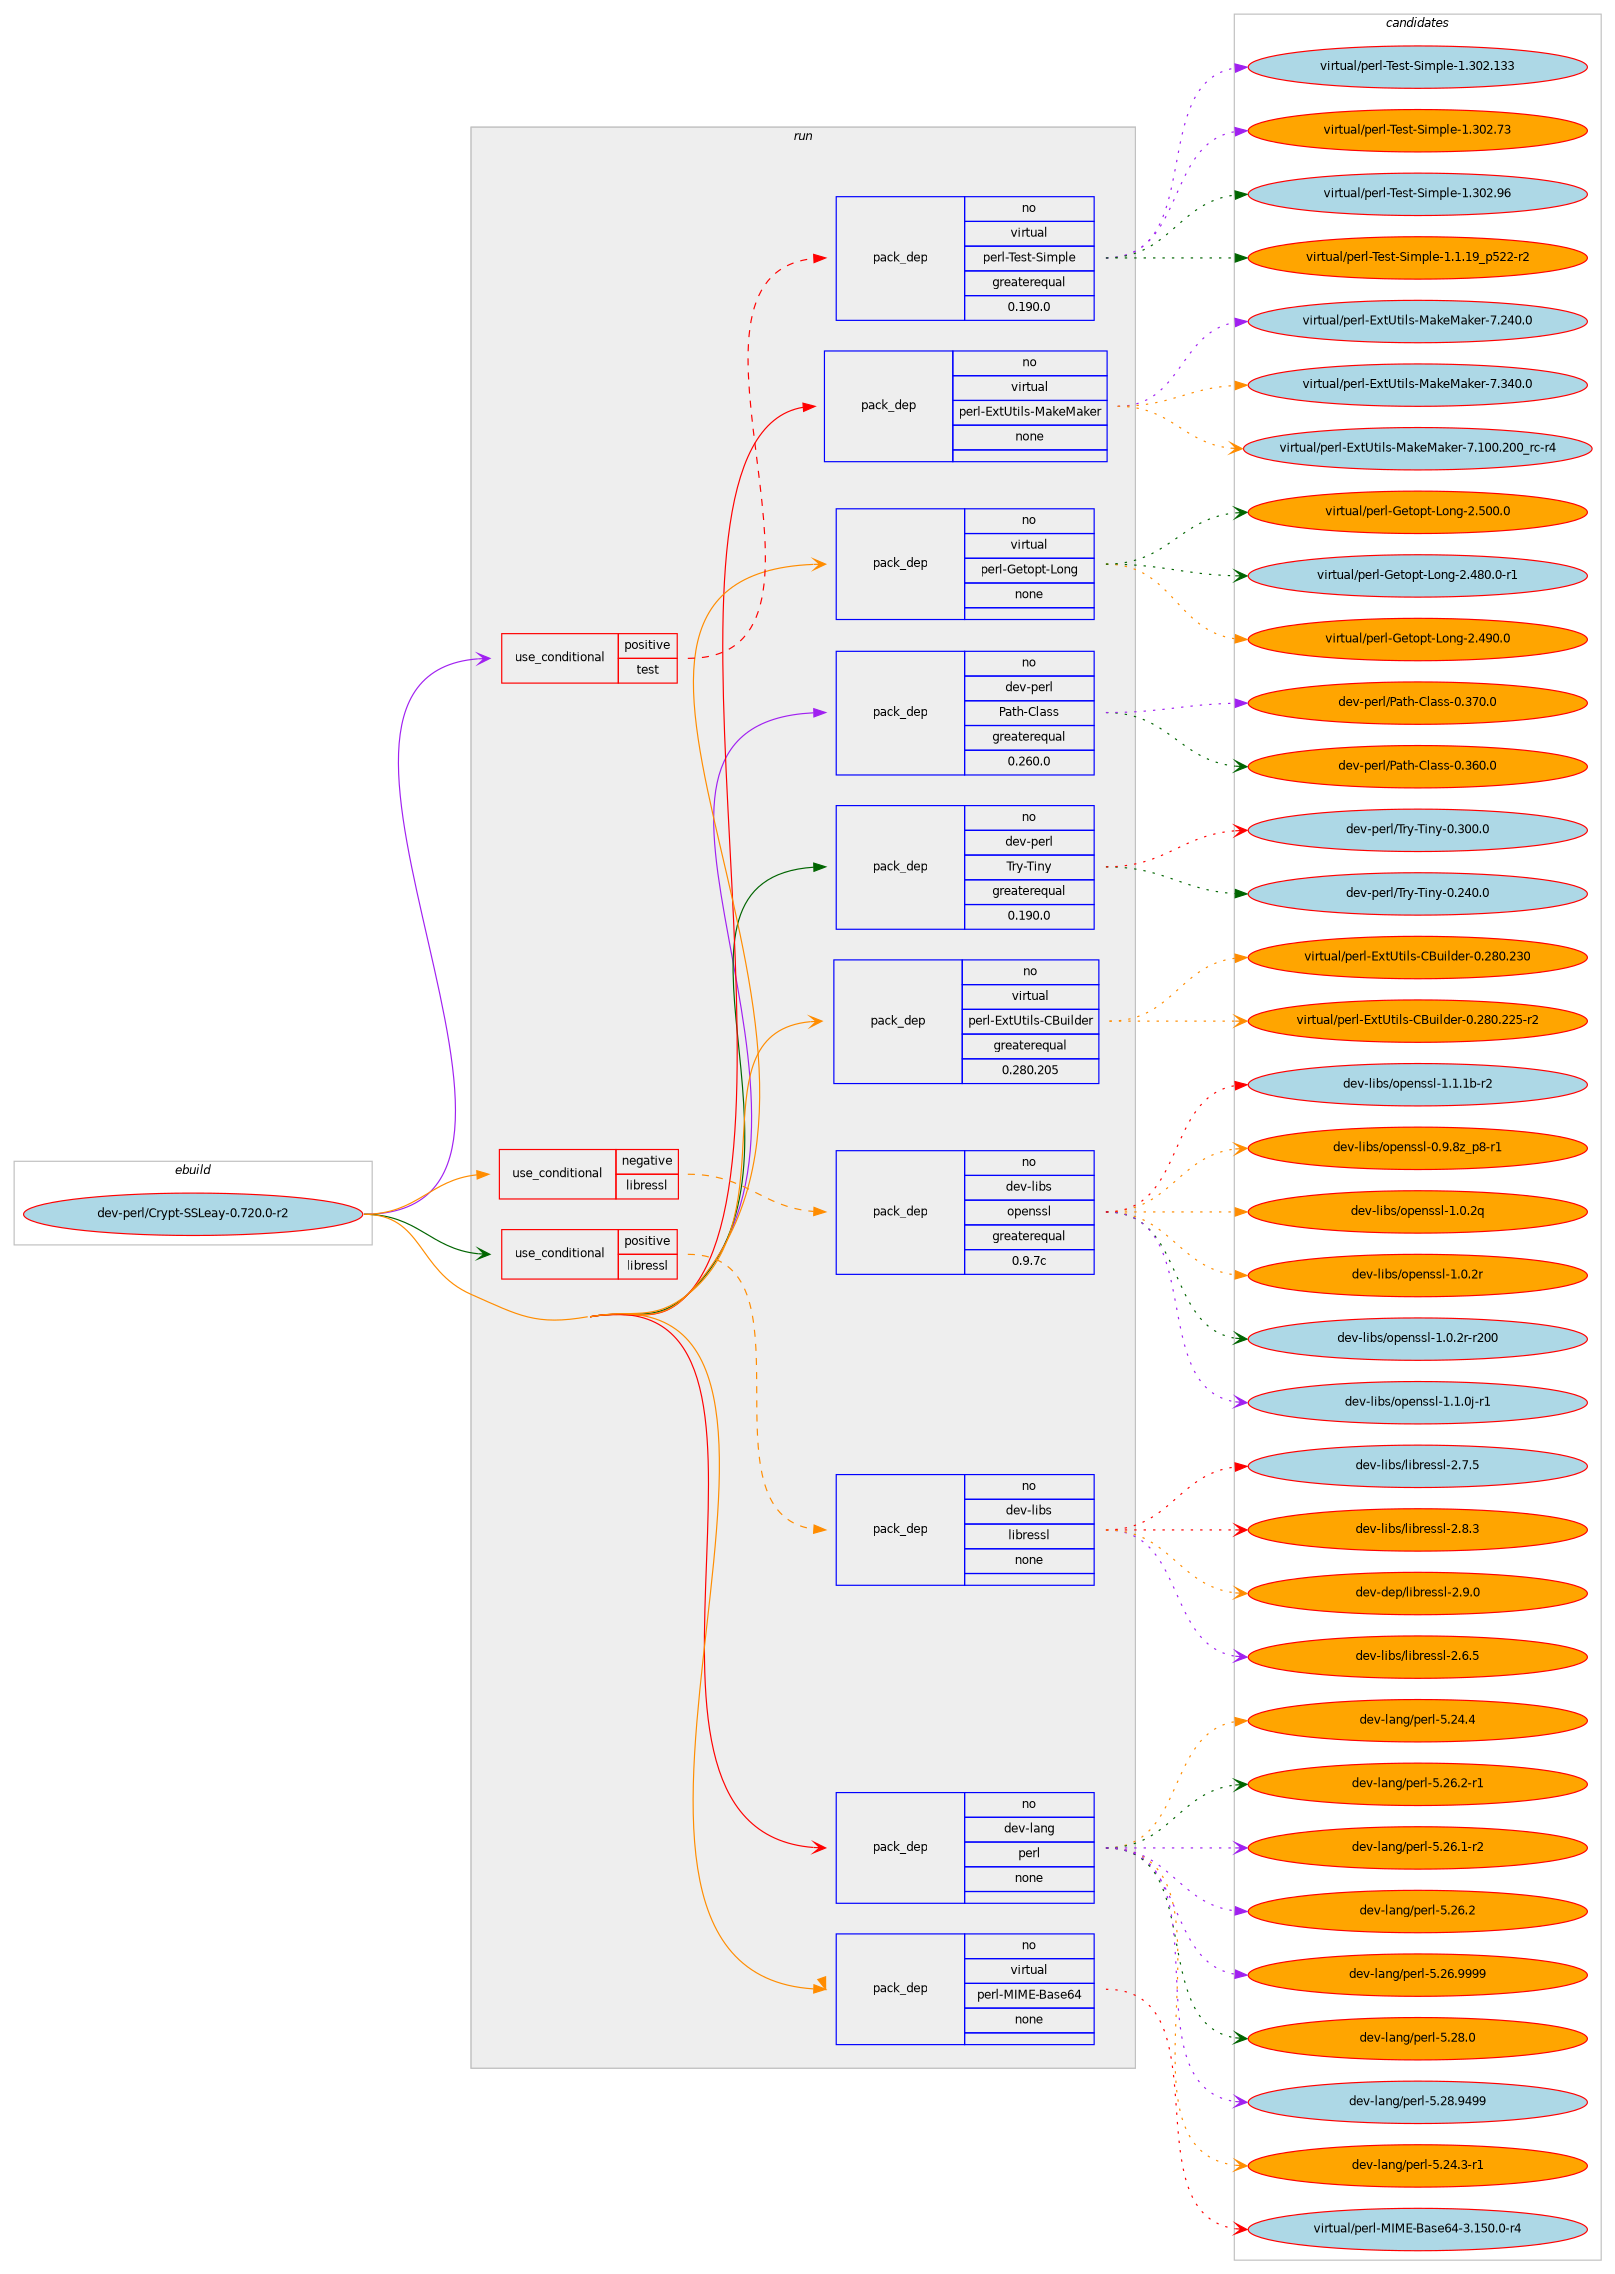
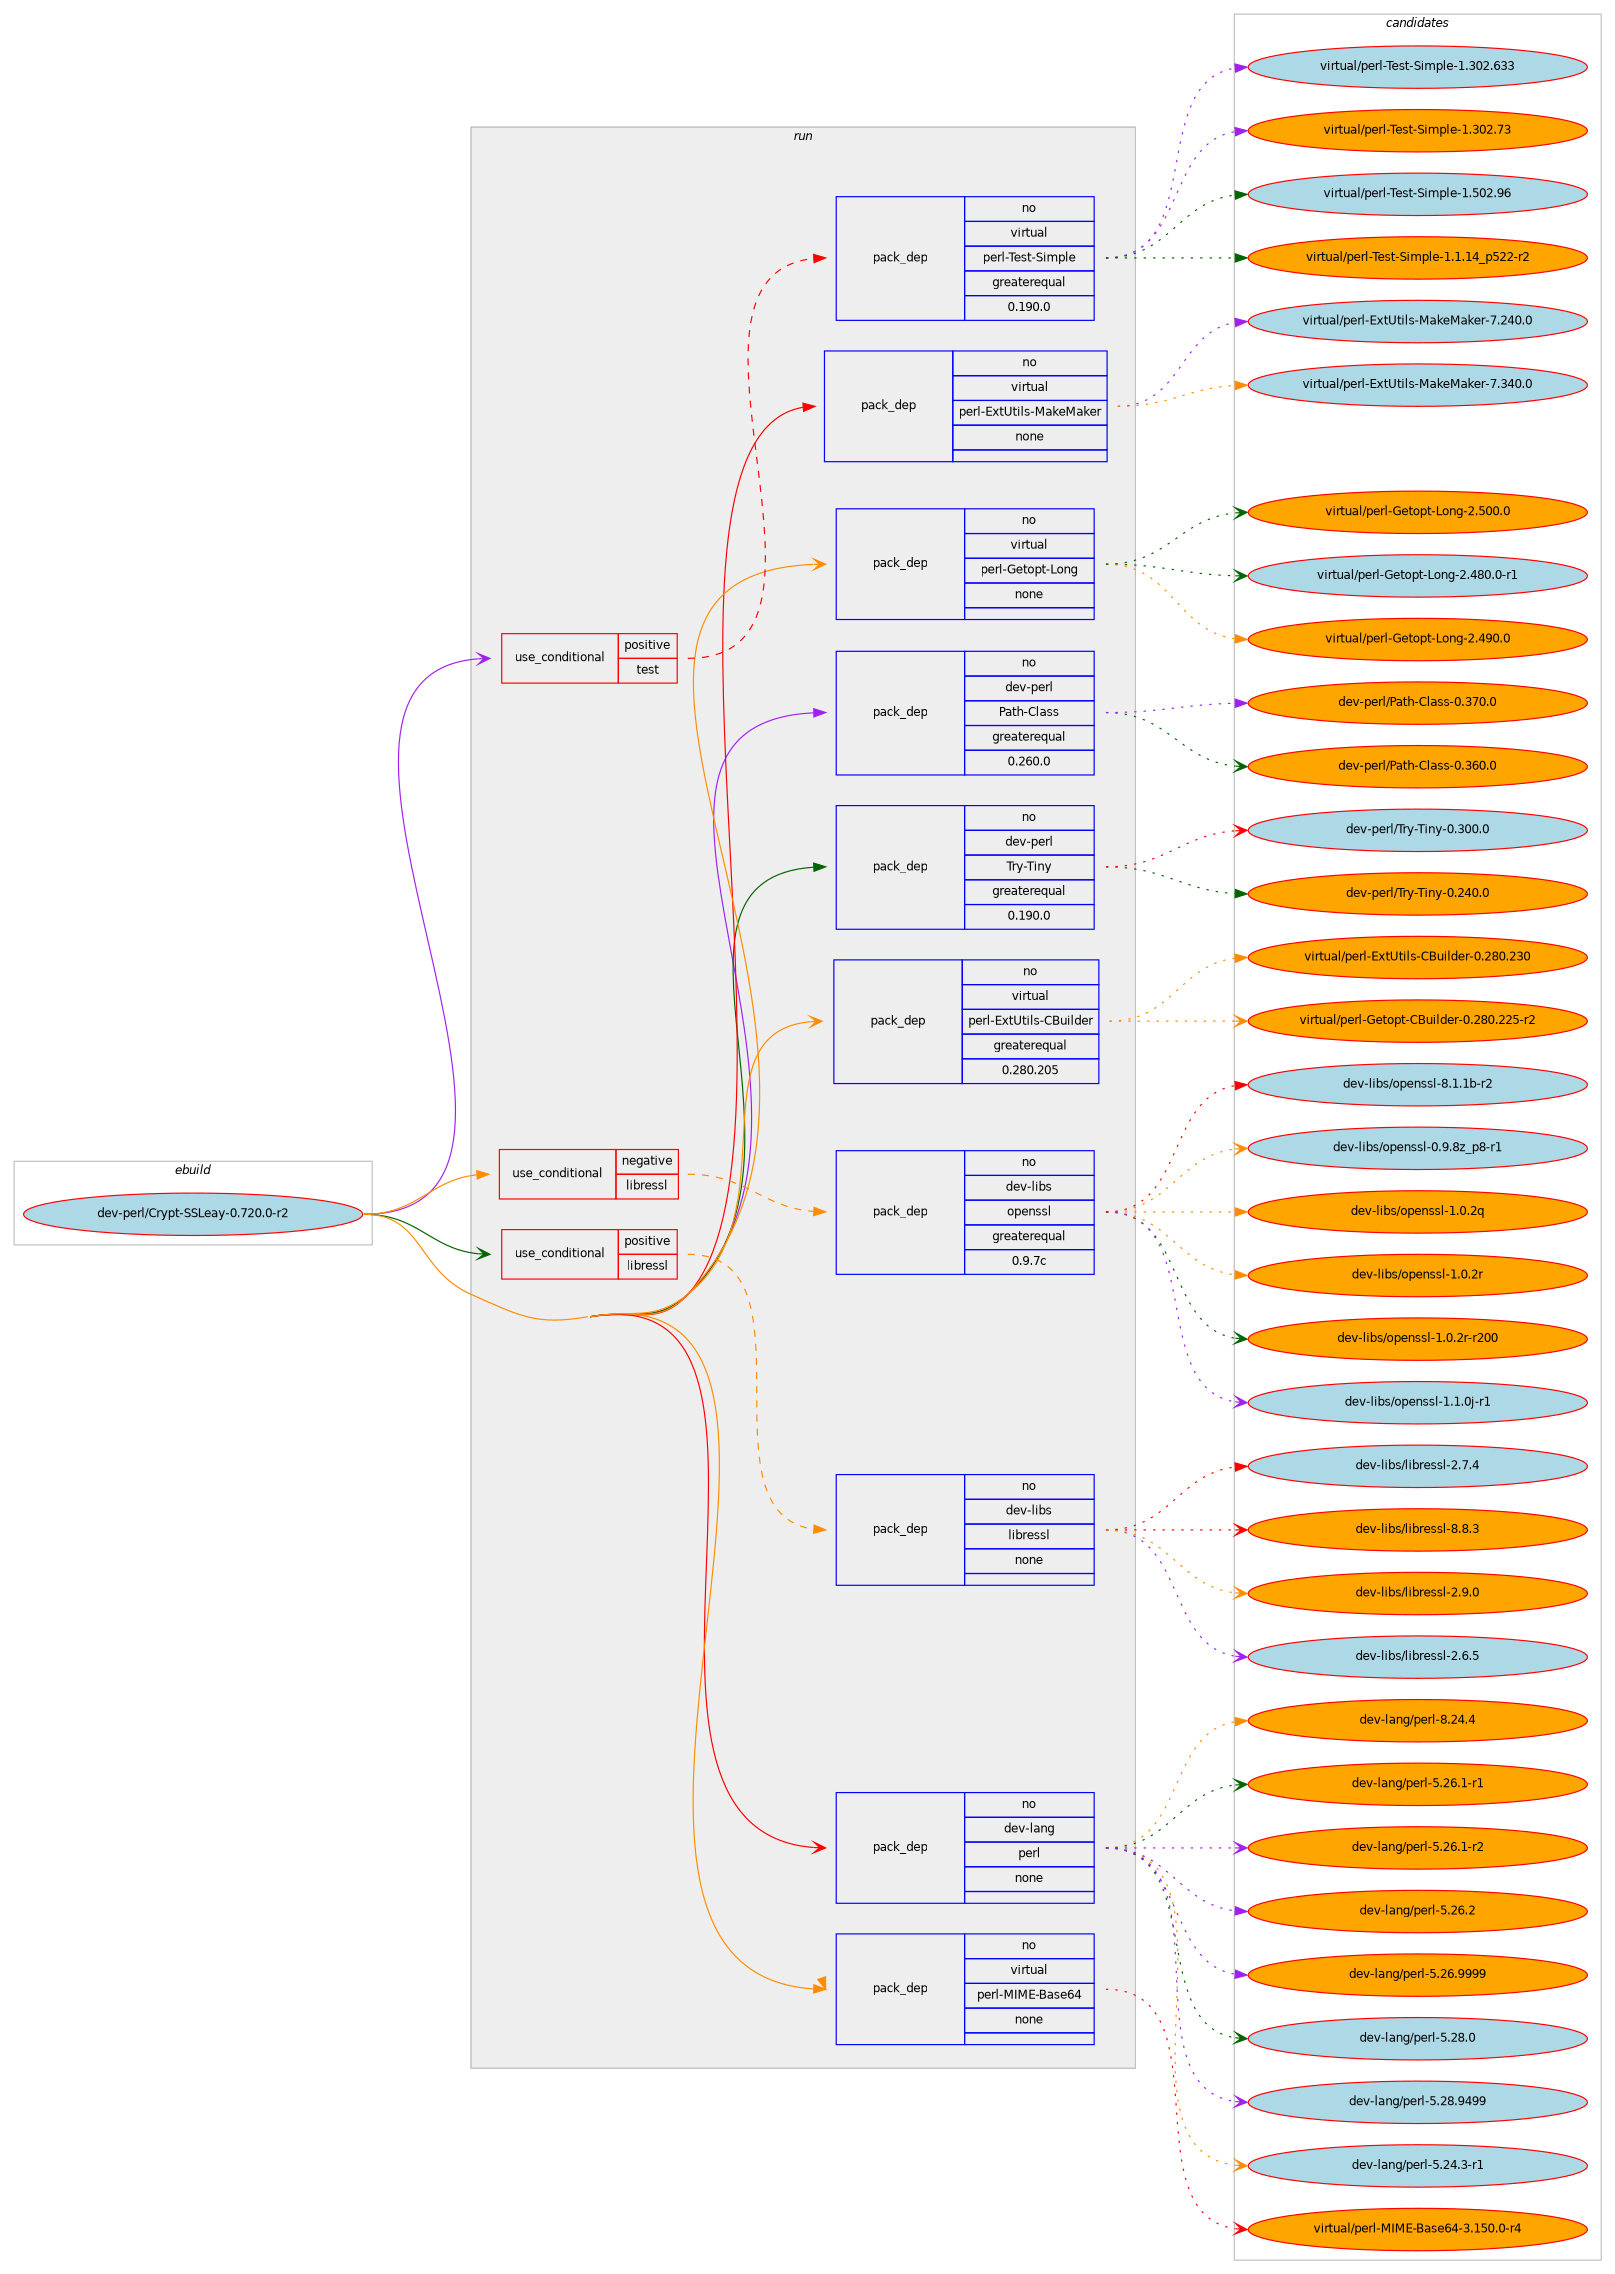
node "virtual/perl-Test-Simple-1.302.133": label "virtual/perl-Test-Simple-1.302.133" -> "virtual/perl-Test-Simple-1.302.633"
node "virtual/perl-Test-Simple-1.302.96": label "virtual/perl-Test-Simple-1.302.96" -> "virtual/perl-Test-Simple-1.502.96"
node "virtual/perl-Test-Simple-1.1.19_p522-r2": label "virtual/perl-Test-Simple-1.1.19_p522-r2" -> "virtual/perl-Test-Simple-1.1.14_p522-r2"
node "virtual/perl-ExtUtils-MakeMaker-7.100.200_rc-r4": removed
node "dev-perl/Try-Tiny-0.240.0": fillcolor lightblue -> orange
node "virtual/perl-ExtUtils-CBuilder-0.280.225-r2": label "virtual/perl-ExtUtils-CBuilder-0.280.225-r2" -> "virtual/perl-Getopt-CBuilder-0.280.225-r2"
node "dev-libs/openssl-1.1.1b-r2": label "dev-libs/openssl-1.1.1b-r2" -> "dev-libs/openssl-8.1.1b-r2"
node "dev-libs/openssl-0.9.8z_p8-r1": fillcolor orange -> lightblue
node "dev-libs/openssl-1.0.2r-r200": fillcolor lightblue -> orange
node "dev-libs/libressl-2.7.5": label "dev-libs/libressl-2.7.5" -> "dev-libs/libressl-2.7.4"
node "dev-libs/libressl-2.8.3": label "dev-libs/libressl-2.8.3" -> "dev-libs/libressl-8.8.3"
node "dev-dep/libressl-2.9.0": label "dev-dep/libressl-2.9.0" -> "dev-libs/libressl-2.9.0"
node "dev-libs/libressl-2.6.5": fillcolor orange -> lightblue
node "dev-lang/perl-5.24.4": label "dev-lang/perl-5.24.4" -> "dev-lang/perl-8.24.4"
node "dev-lang/perl-5.26.2-r1": label "dev-lang/perl-5.26.2-r1" -> "dev-lang/perl-5.26.1-r1"
node "dev-lang/perl-5.28.0": fillcolor orange -> lightblue
node "dev-lang/perl-5.24.3-r1": fillcolor orange -> lightblue
node "virtual/perl-MIME-Base64-3.150.0-r4": fillcolor lightblue -> orange
